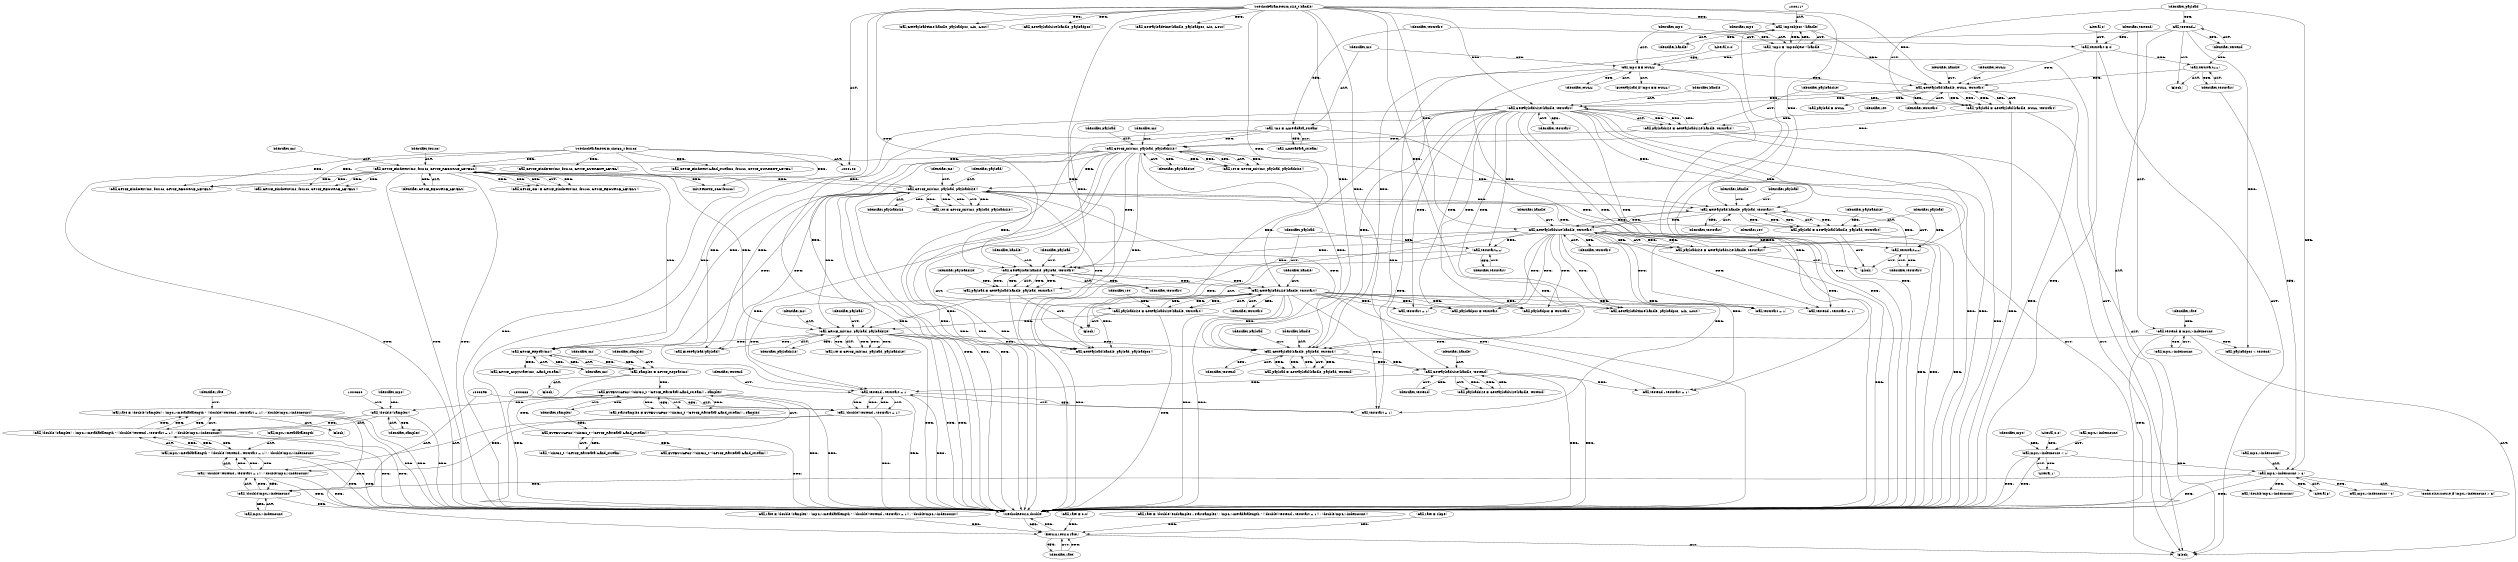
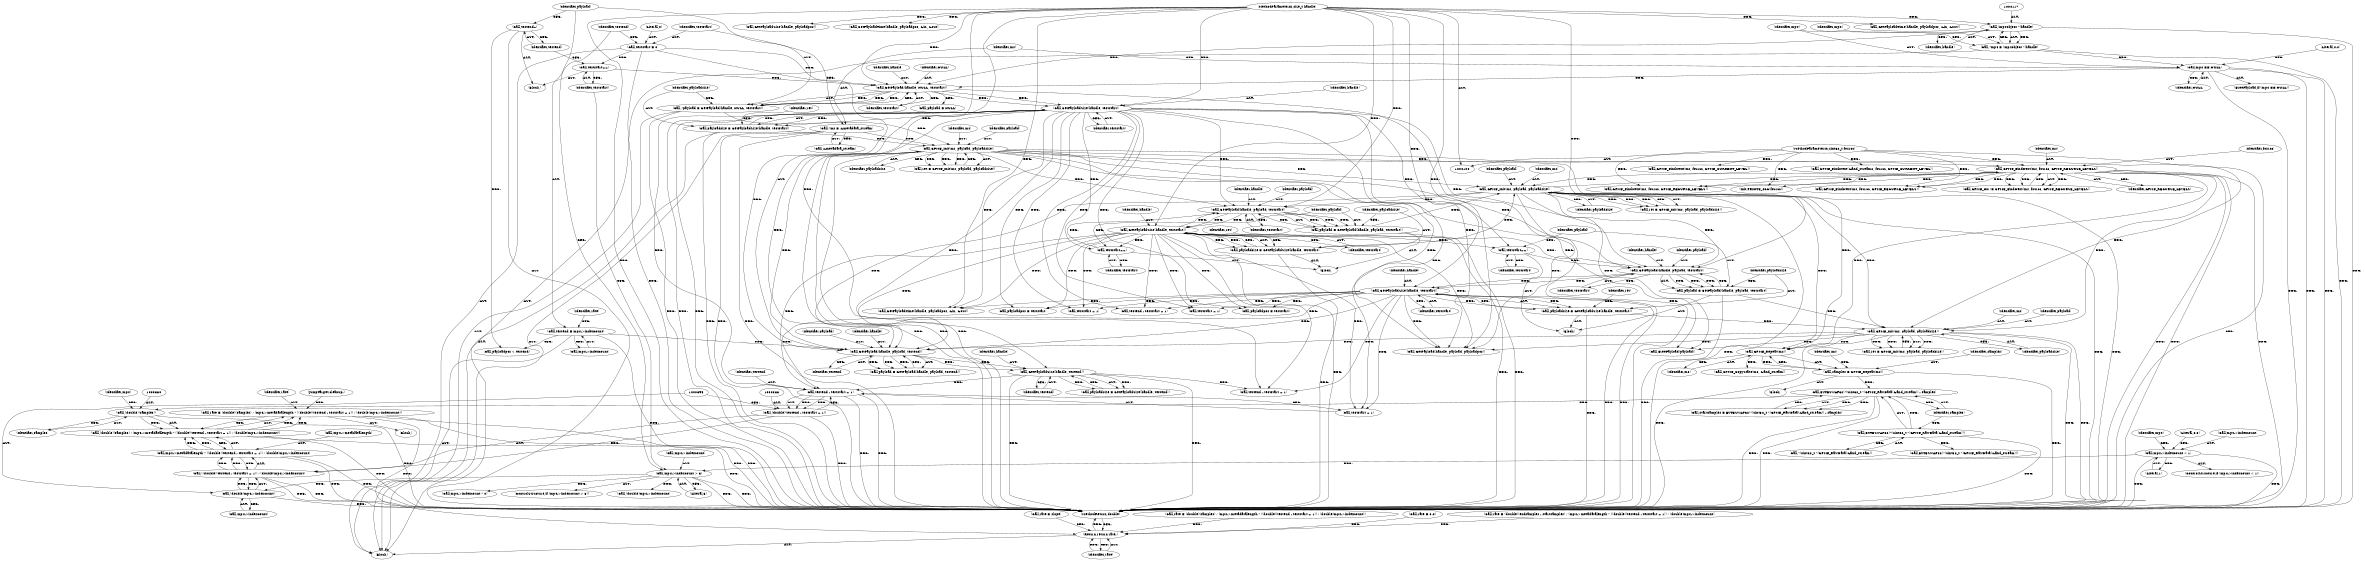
edge "(Call,testend--)" -> "(Call,GetPayload(handle, payload, testend))": now "(Call,teststart = 0)" -> "(Call,GetPayload(handle, payload, testend))"
edge "(MethodParameterIn,size_t handle)" -> "(Call,GetPayload(handle, payload, testend))": label "DDG: " -> "AST: "
edge "(MethodParameterIn,uint32_t fourcc)" -> "(MethodReturn,double)": label "DDG: " -> "CFG: "
node "(JumpTarget,cleanup:)": added
node "(ControlStructure,if (mp4->indexcount < 1))": added
